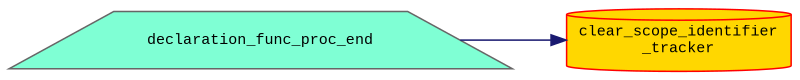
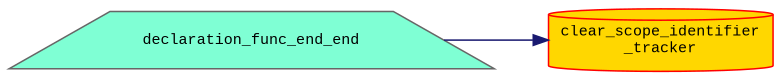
node "declaration_func_proc_end": label "declaration_func_proc_end" -> "declaration_func_end_end"
